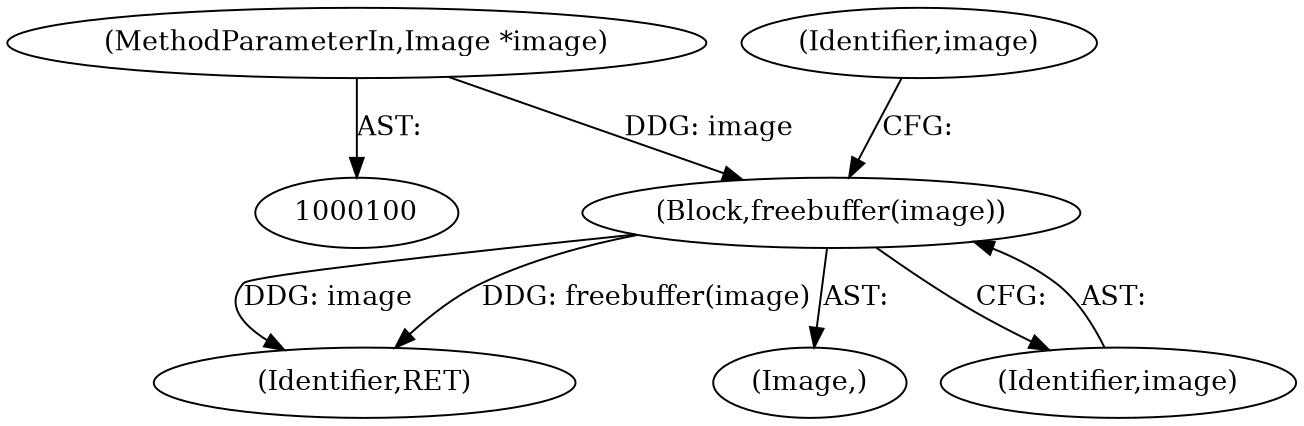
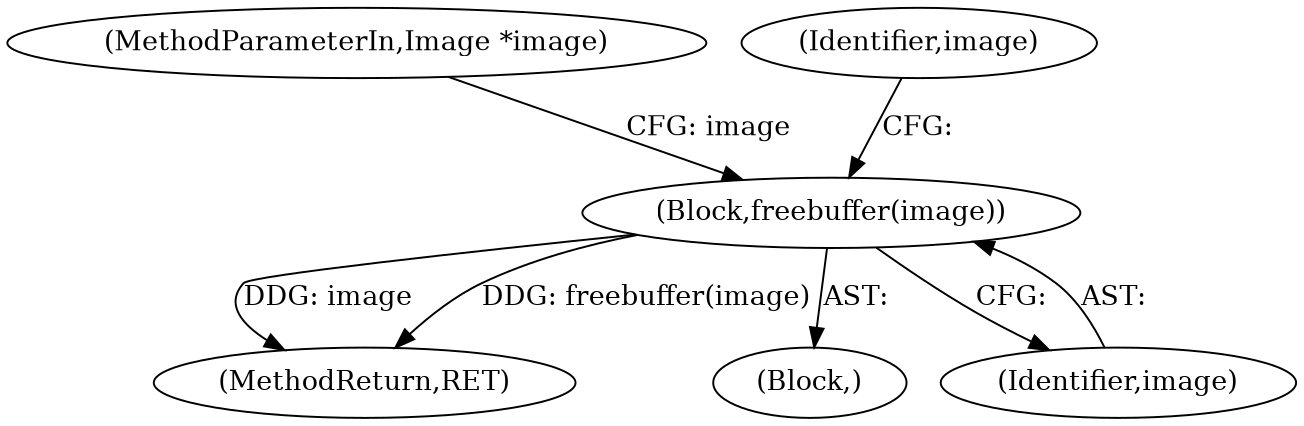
edge "(MethodParameterIn,Image *image)" -> "(Block,freebuffer(image))": label "DDG: image" -> "CFG: image"
node "1000100": removed
node "(Identifier,RET)": label "(Identifier,RET)" -> "(MethodReturn,RET)"
node "(Image,)": label "(Image,)" -> "(Block,)"
